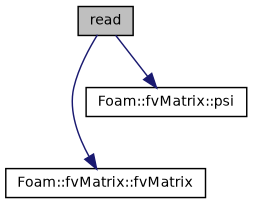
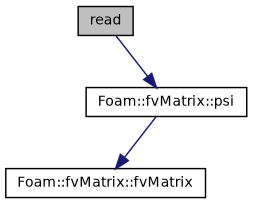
edge "read" -> "Foam::fvMatrix::fvMatrix": now "Foam::fvMatrix::psi" -> "Foam::fvMatrix::fvMatrix"
